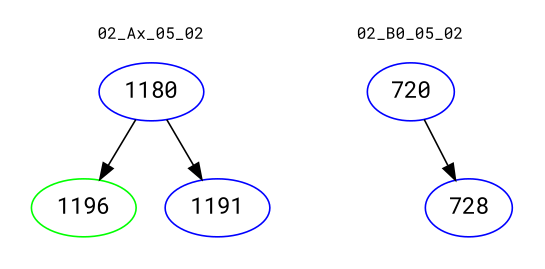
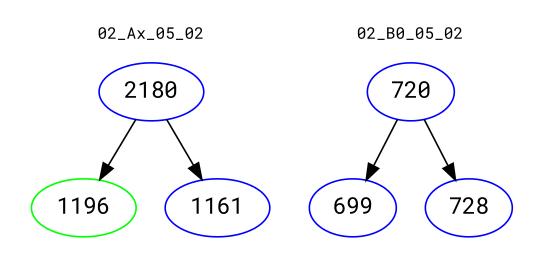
node "1180": label "1180" -> "2180"
node "1191": label "1191" -> "1161"
node "699": added
